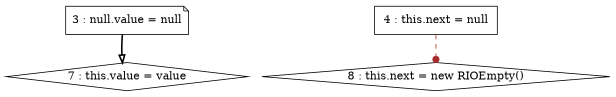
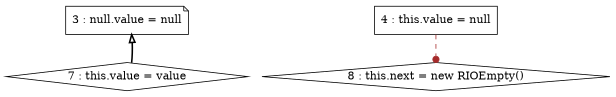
node "4 : this.next = null": label "4 : this.next = null" -> "4 : this.value = null"
edge "3 : null.value = null" -> "7 : this.value = value": reversed
